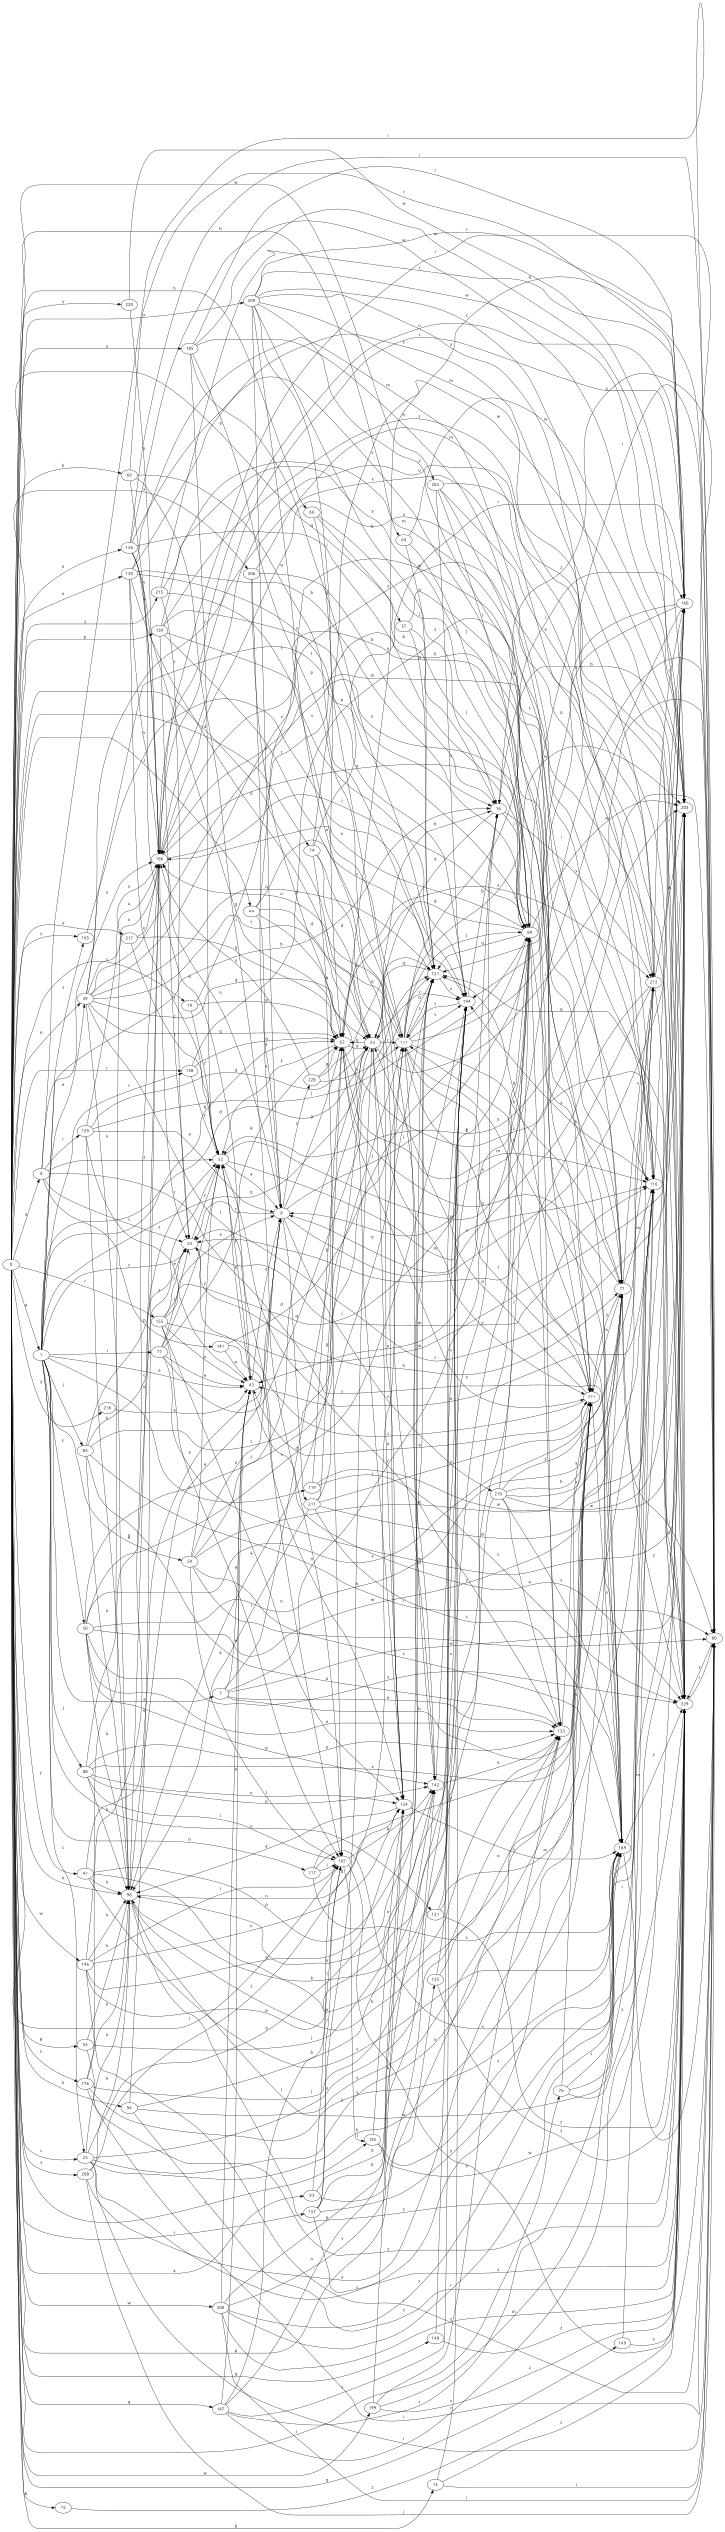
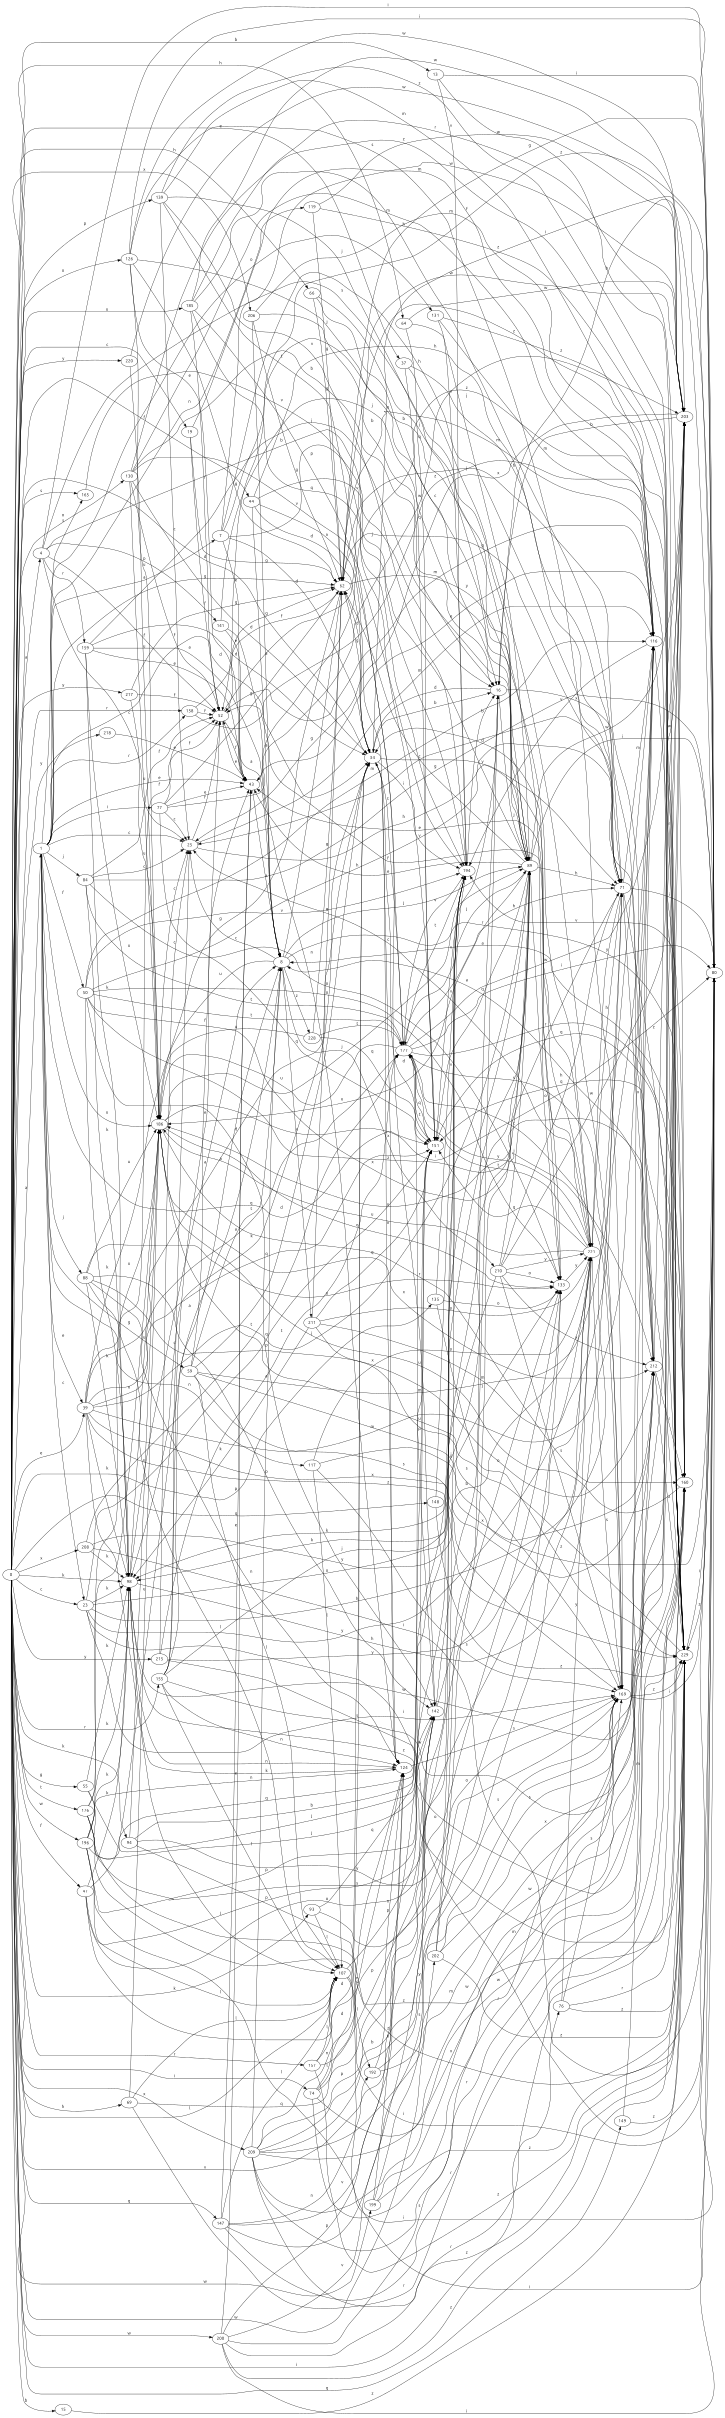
edge "157" -> "221": removed, label "y"
